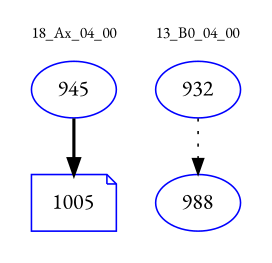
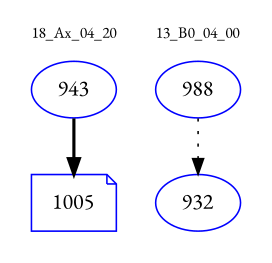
cluster "18_Ax_04_00": label "18_Ax_04_00" -> "18_Ax_04_20"
node "945": label "945" -> "943"
edge "932" -> "988": reversed
